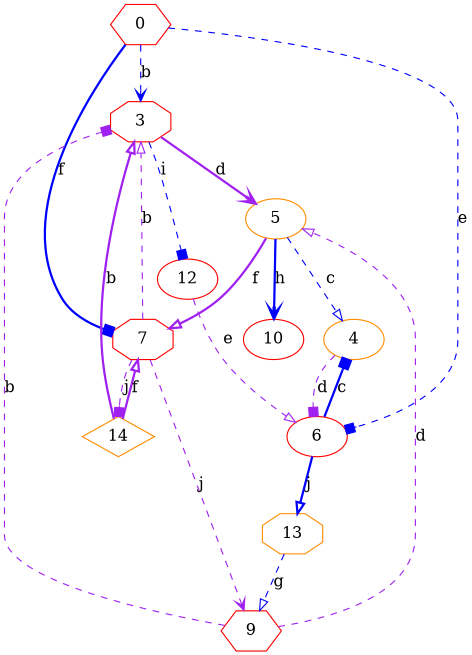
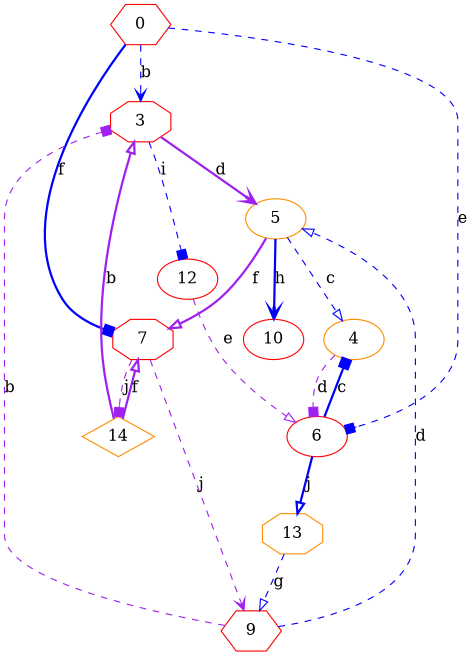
edge "7" -> "3": removed, label "b"
edge "9" -> "5": color purple -> blue
